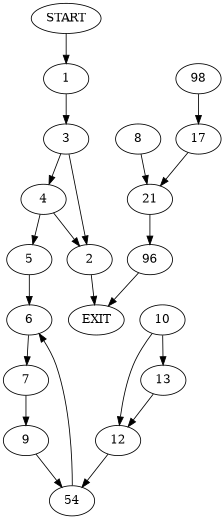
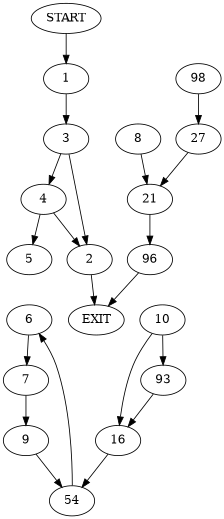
node "17": label "17" -> "27"
edge "5" -> "6": removed
node "13": label "13" -> "93"
node "12": label "12" -> "16"
